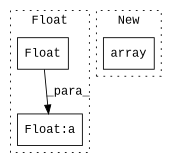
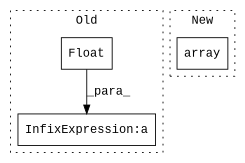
cluster "Float": label "Float" -> "Old"
node "Float:a": label "Float:a" -> "InfixExpression:a"
